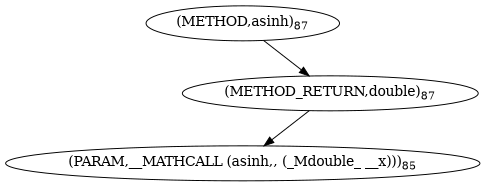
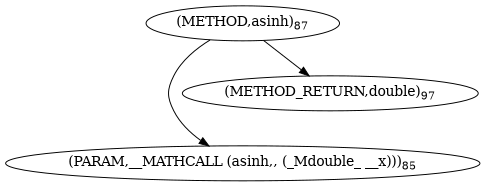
node "(METHOD_RETURN,double)": text "87" -> "97"
edge "(METHOD_RETURN,double)" -> "(PARAM,__MATHCALL (asinh,, (_Mdouble_ __x)))": now "(METHOD,asinh)" -> "(PARAM,__MATHCALL (asinh,, (_Mdouble_ __x)))"
